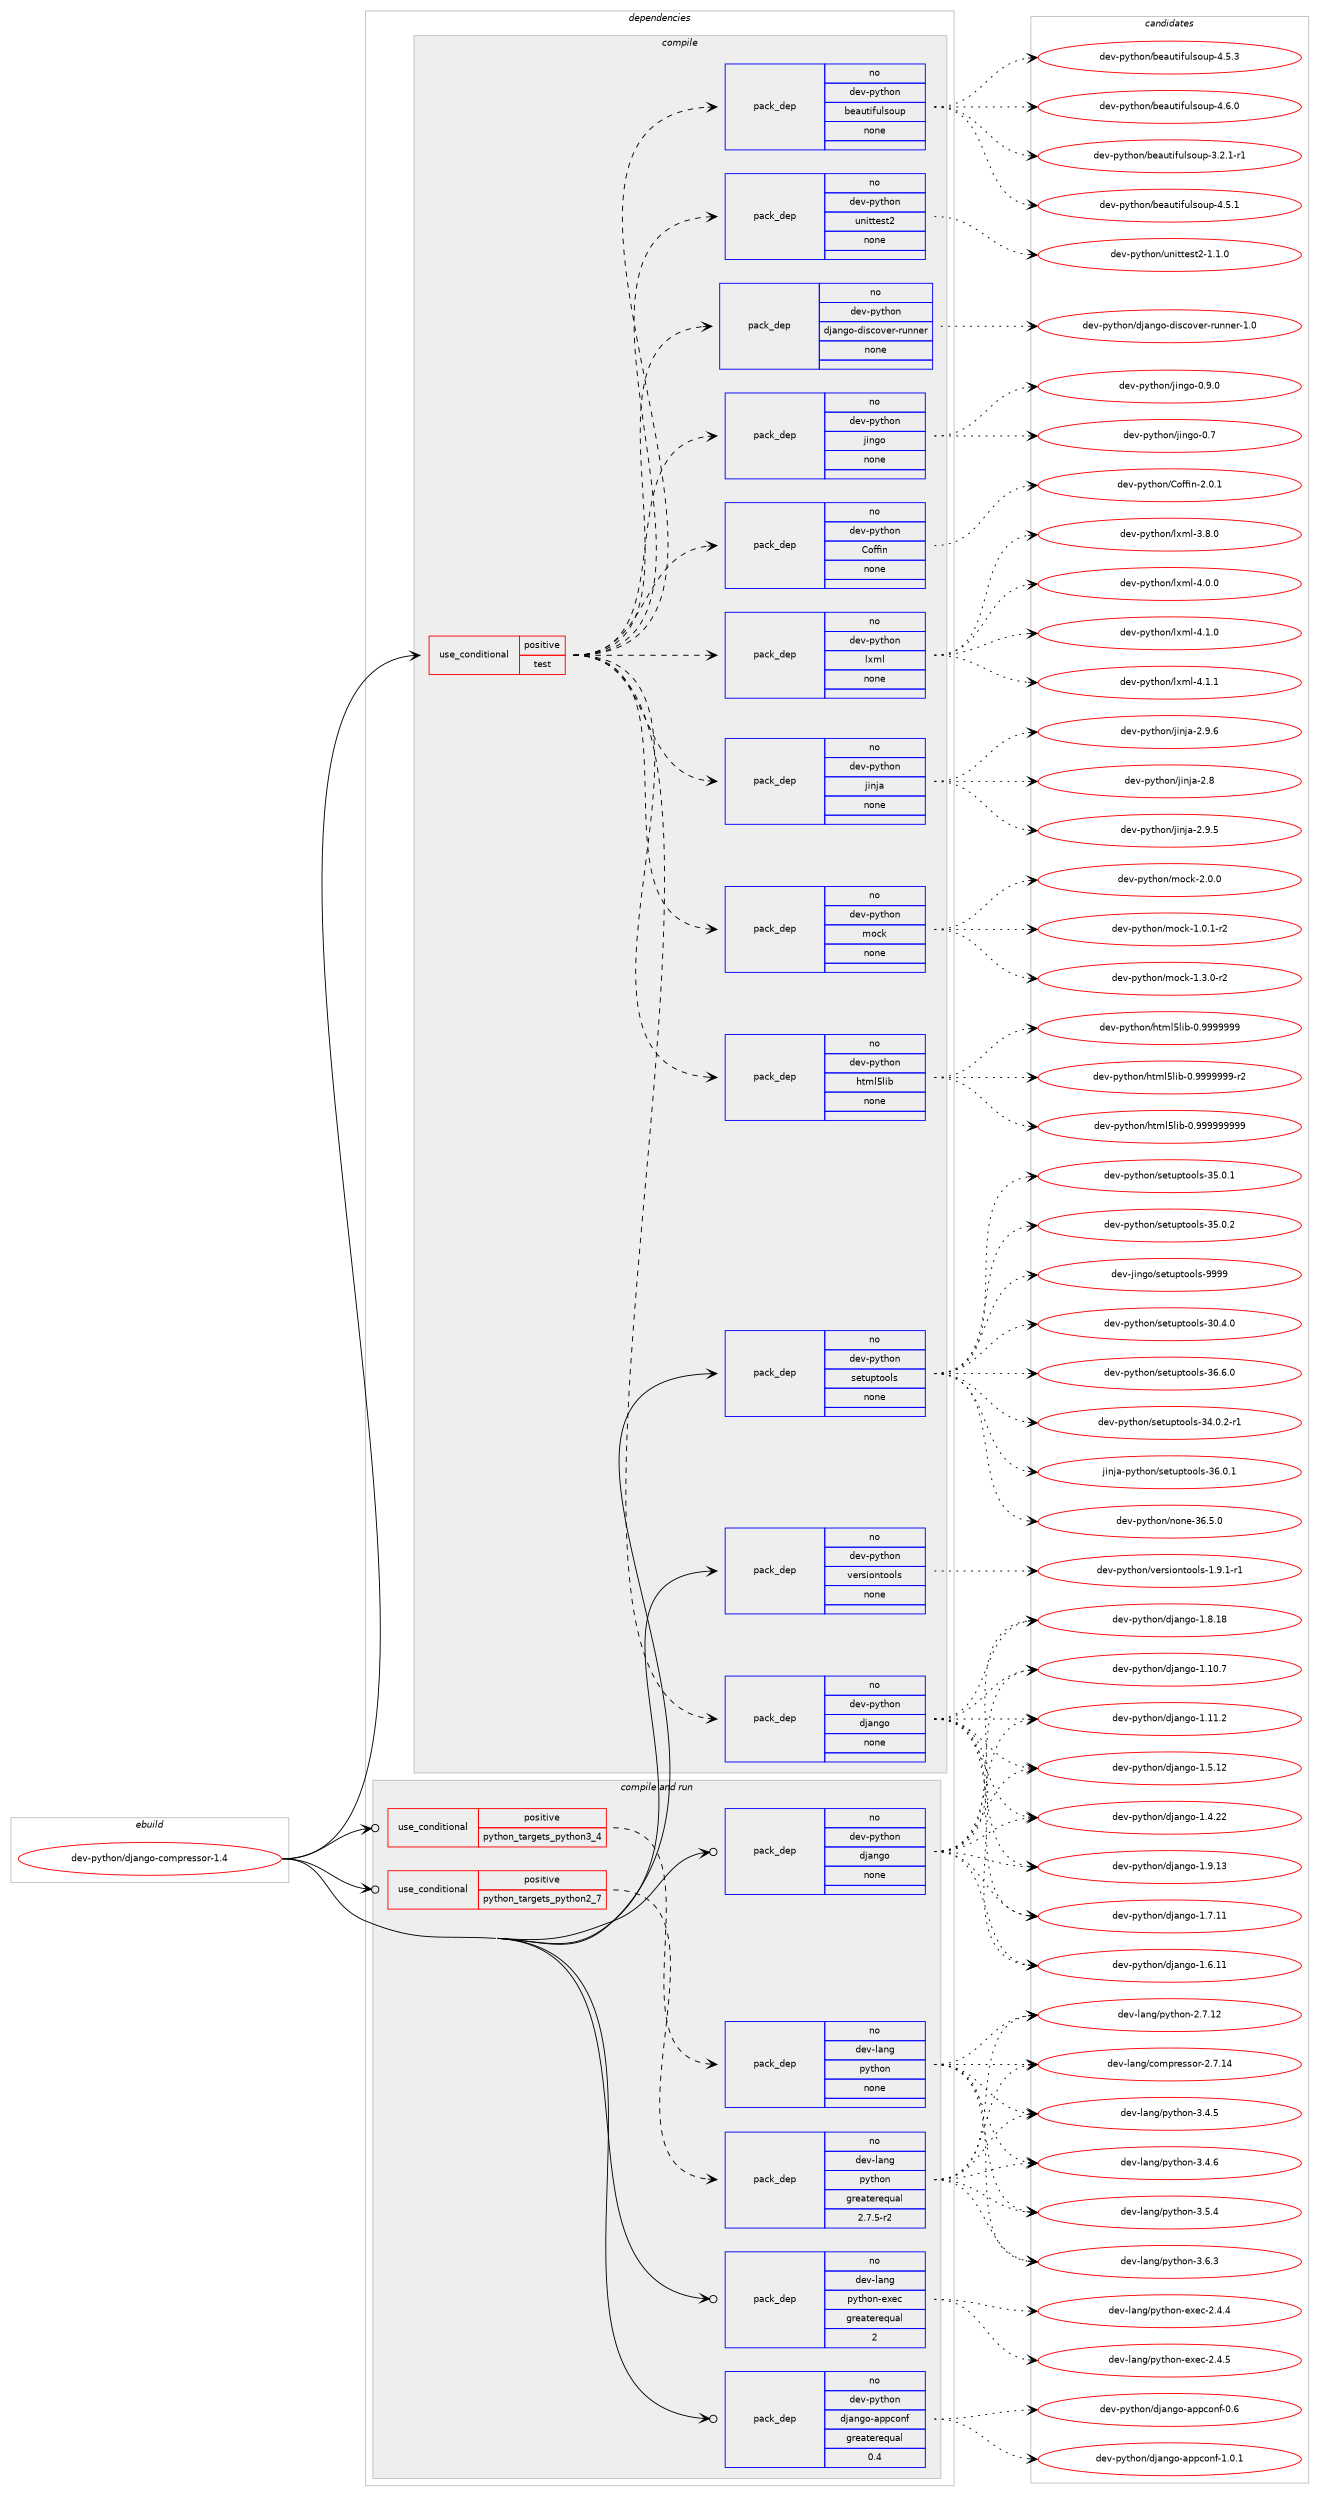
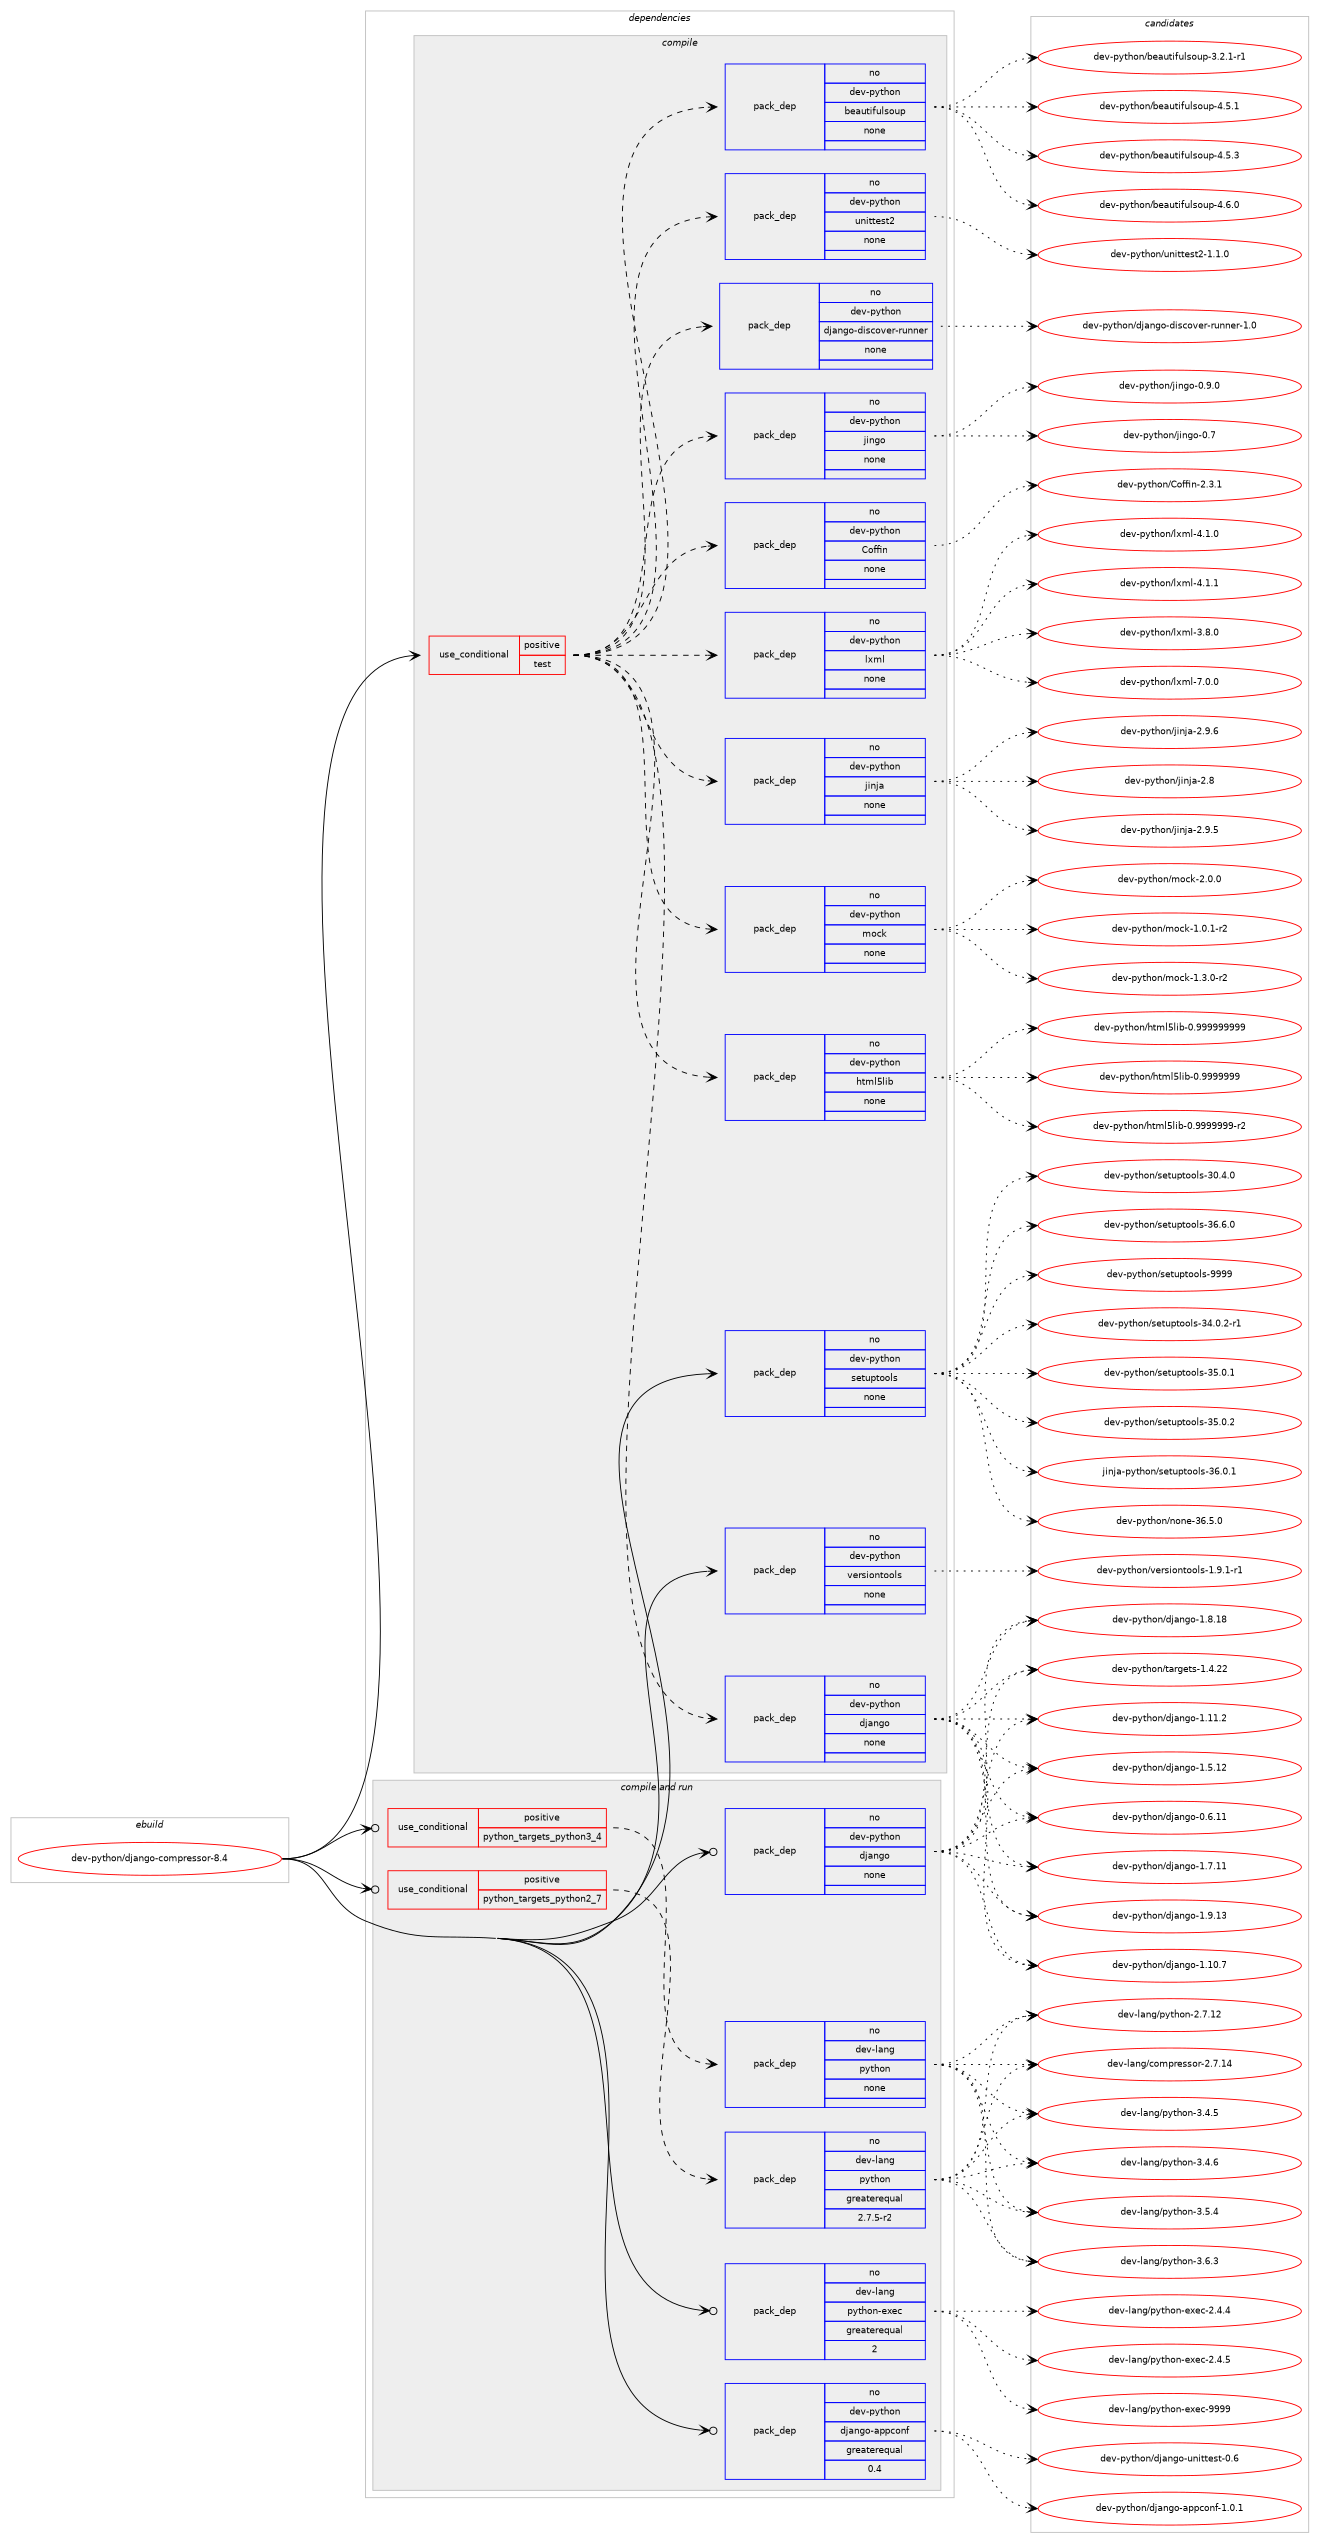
node "dev-python/Coffin-2.0.1": label "dev-python/Coffin-2.0.1" -> "dev-python/Coffin-2.3.1"
node "dev-python/lxml-4.0.0": label "dev-python/lxml-4.0.0" -> "dev-python/lxml-7.0.0"
node "dev-jingo/setuptools-9999": label "dev-jingo/setuptools-9999" -> "dev-python/setuptools-9999"
node "dev-python/django-1.4.22": label "dev-python/django-1.4.22" -> "dev-python/targets-1.4.22"
node "dev-python/django-compressor-1.4": label "dev-python/django-compressor-1.4" -> "dev-python/django-compressor-8.4"
node "dev-python/django-1.6.11": label "dev-python/django-1.6.11" -> "dev-python/django-0.6.11"
node "dev-lang/python-exec-9999": added
node "dev-python/django-appconf-0.6": label "dev-python/django-appconf-0.6" -> "dev-python/django-unittest-0.6"
